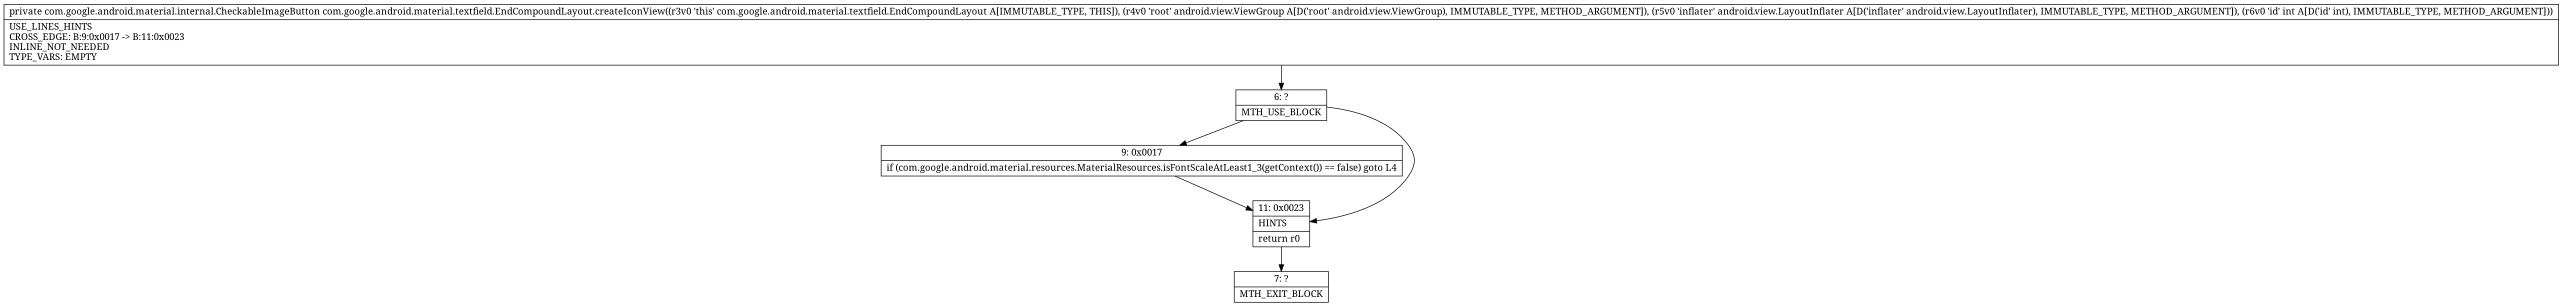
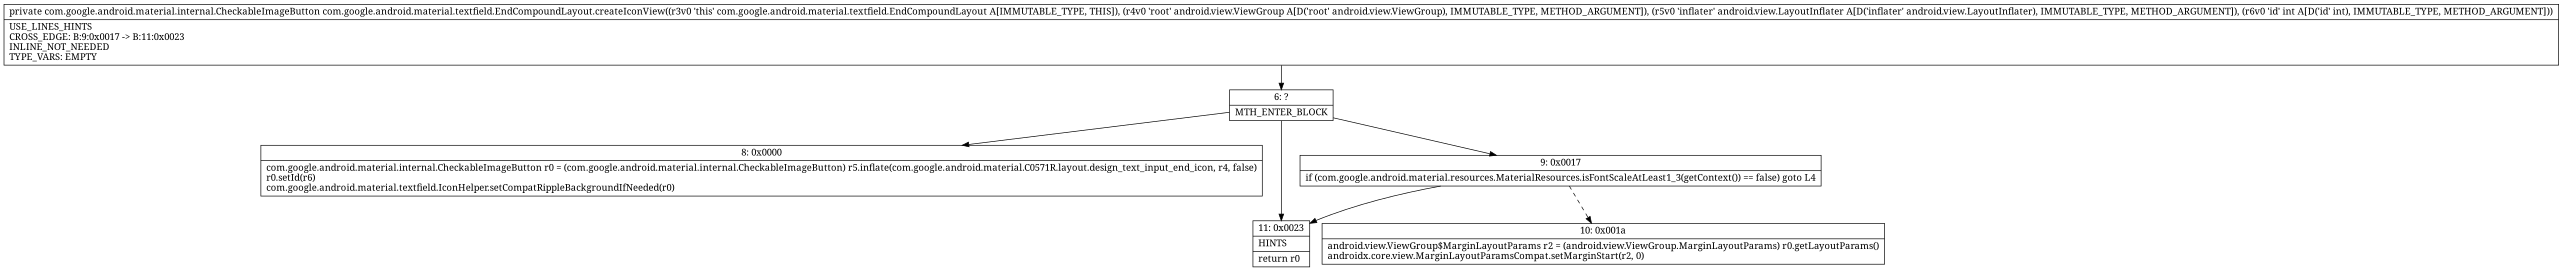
node "6: ?": text "MTH_USE_BLOCK" -> "MTH_ENTER_BLOCK"
node "8: 0x0000": added
node "10: 0x001a": added
node "7: ?": removed
